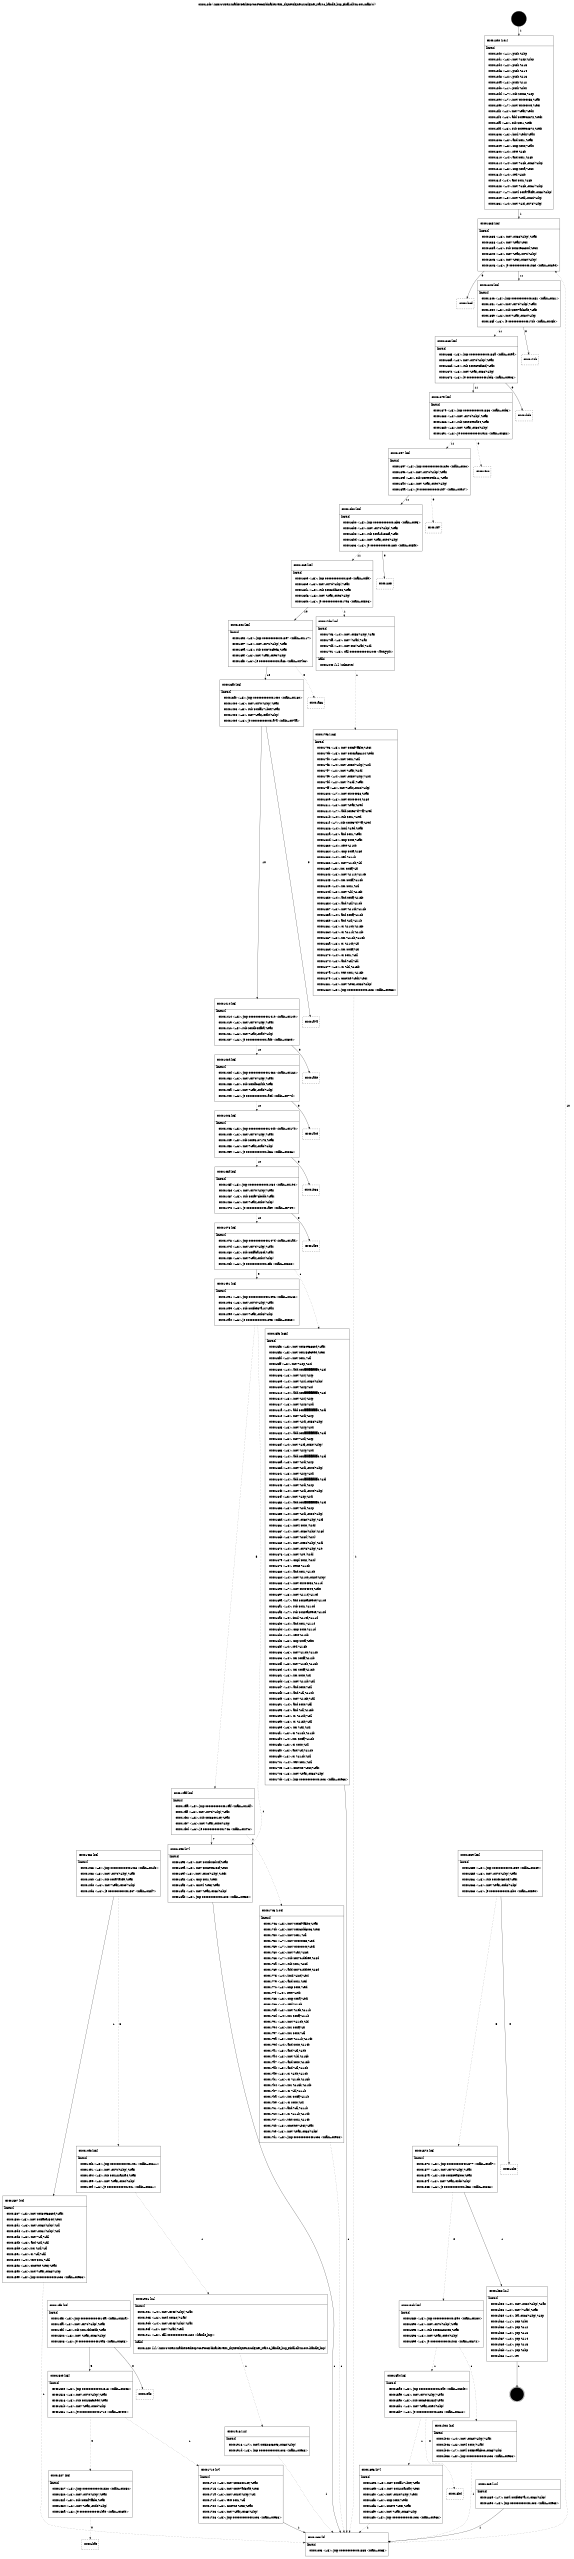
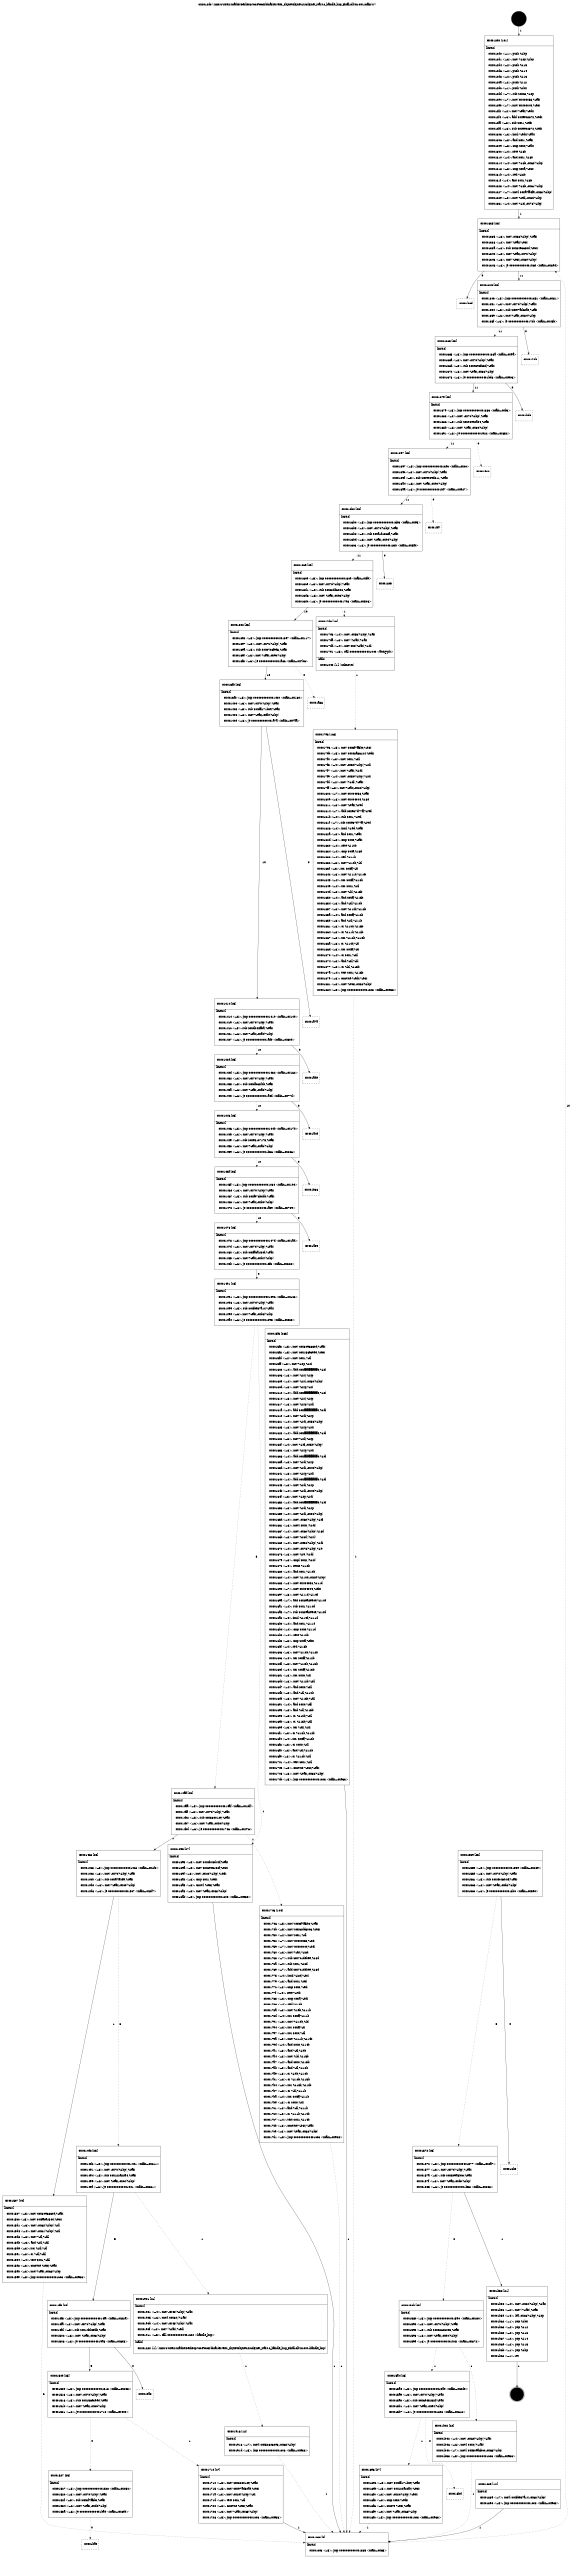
edge "0x401478 [25]" -> "0x4015f3 [285]": removed, label "1"
edge "0x4014aa [25]" -> "0x401895 [27]": now "0x4014aa [25]" -> "0x4014c3 [25]"
edge "0x4014dc [25]" -> "0x4014f5 [25]": added, label "5"
edge "0x4015c7 [44]" -> "0x401c03 [5]": label " 1" -> " 6"
